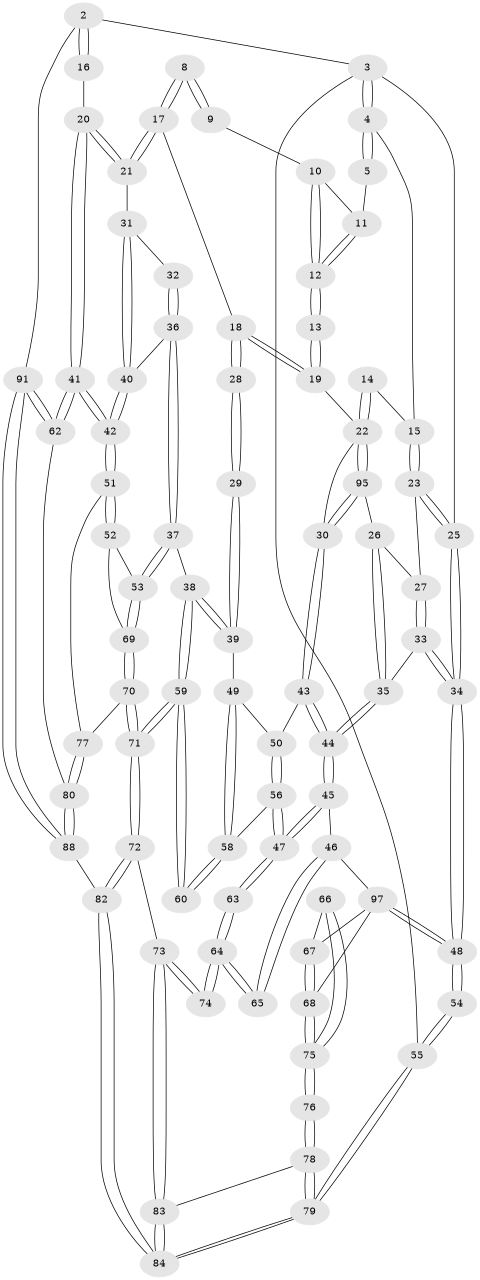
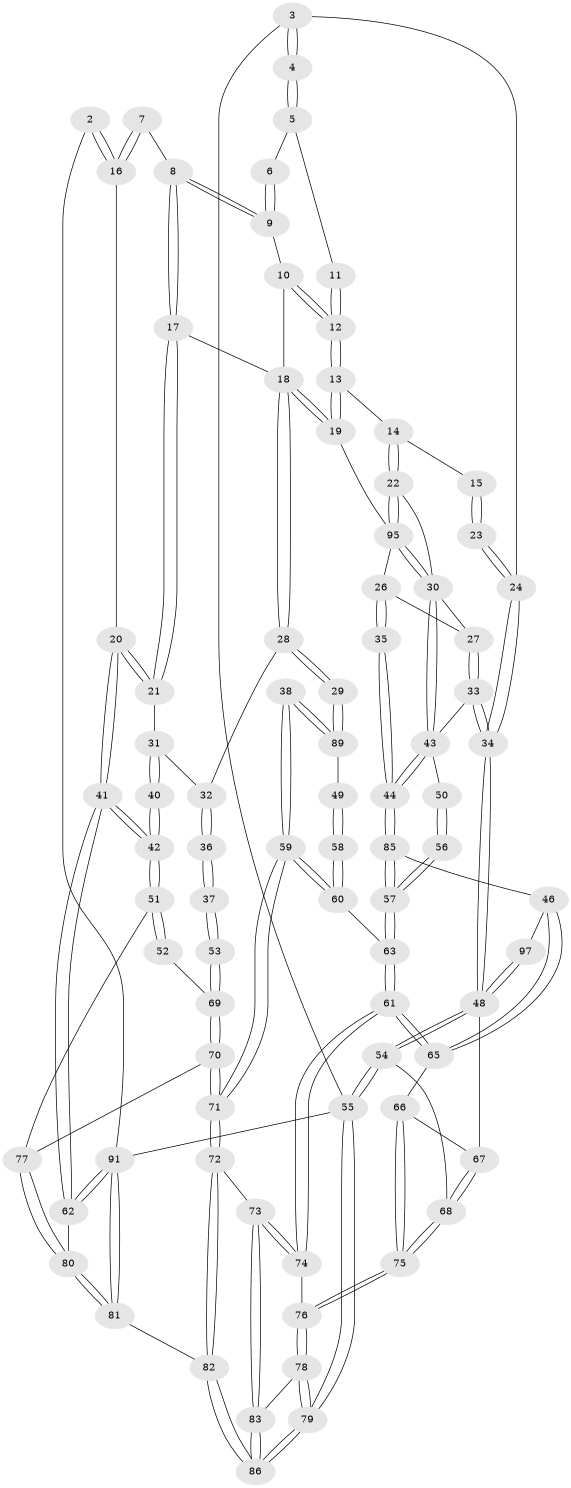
edge "2" -- "3": removed
node "7": added
node "6": added
edge "10" -- "11": now "10" -- "18"
edge "4" -- "15": removed
edge "36" -- "40": removed
edge "19" -- "22": now "19" -- "95"
edge "13" -- "14": added
edge "23" -- "27": now "30" -- "27"
node "25": label "25" -> "24"
edge "52" -- "53": removed
edge "37" -- "38": removed
node "39": label "39" -> "89"
edge "33" -- "35": now "33" -- "43"
edge "28" -- "32": added
edge "49" -- "50": removed
node "45": label "45" -> "85"
edge "56" -- "58": removed
node "88": label "88" -> "81"
node "47": label "47" -> "57"
edge "97" -- "67": now "48" -- "67"
edge "60" -- "63": added
edge "97" -- "68": now "54" -- "68"
node "64": label "64" -> "61"
edge "65" -- "66": added
edge "55" -- "91": added
node "84": label "84" -> "86"
edge "74" -- "76": added
